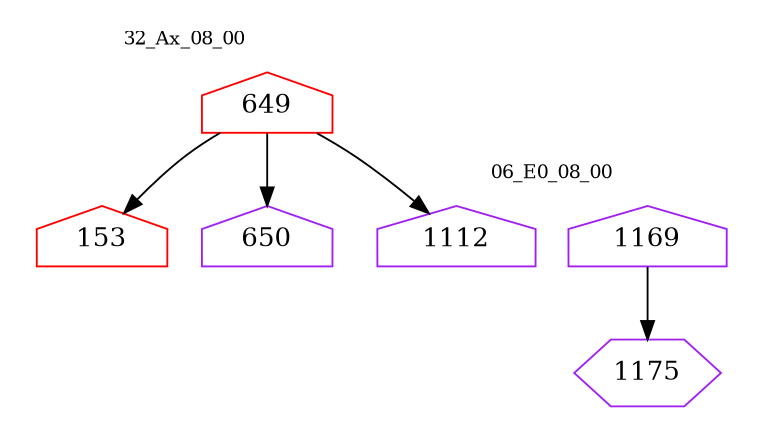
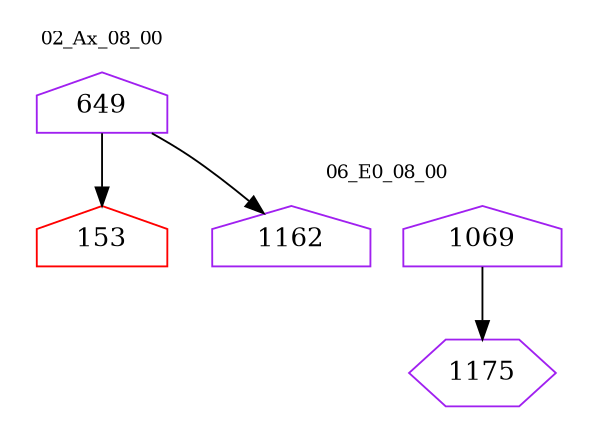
cluster "32_Ax_08_00": label "32_Ax_08_00" -> "02_Ax_08_00"
node "649": color red -> purple
node "650": removed
node "1112": label "1112" -> "1162"
node "1169": label "1169" -> "1069"
